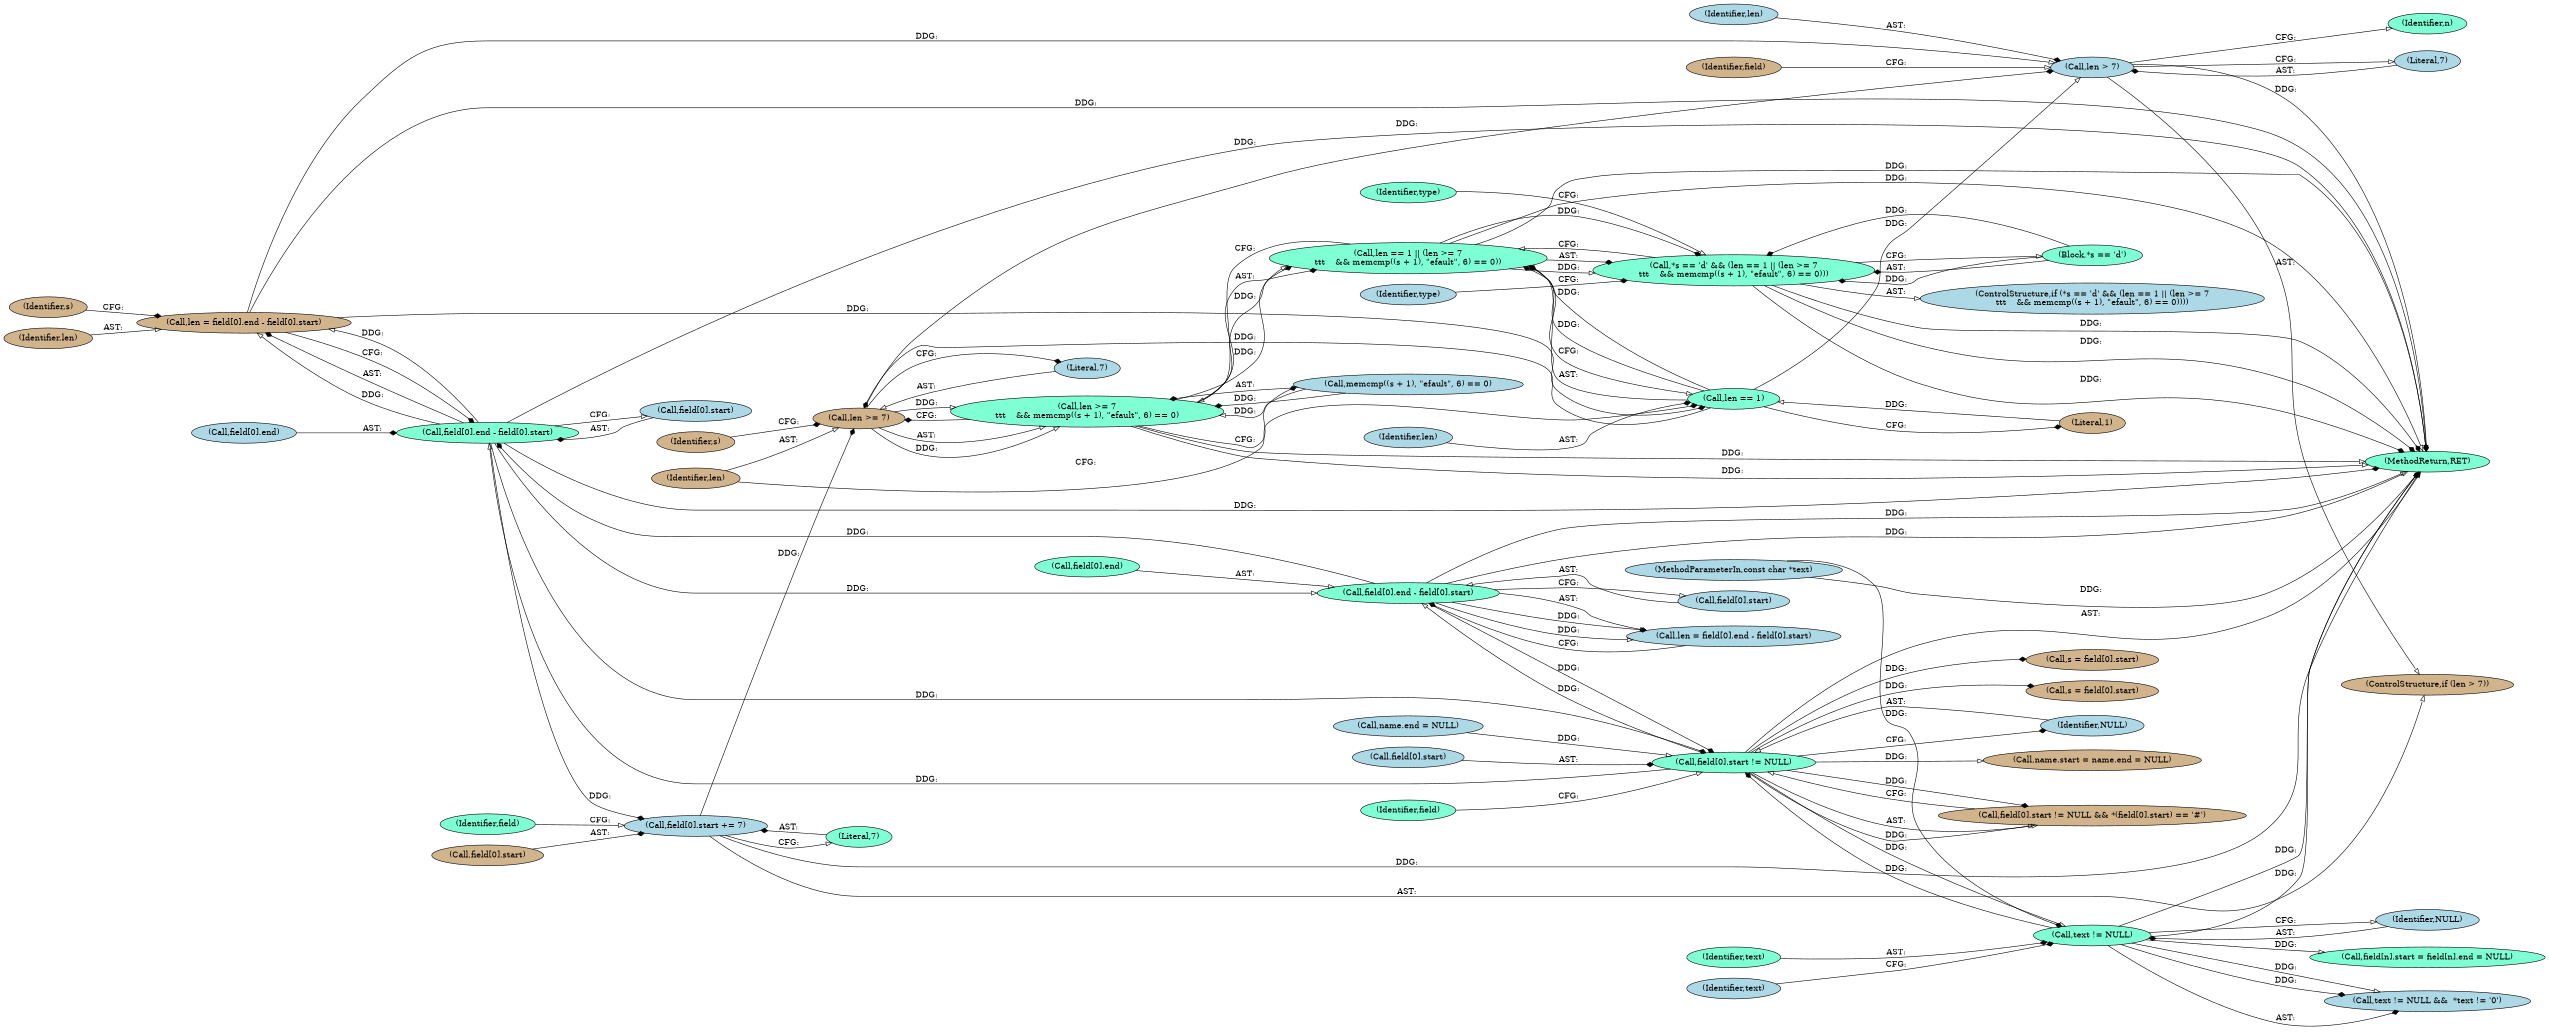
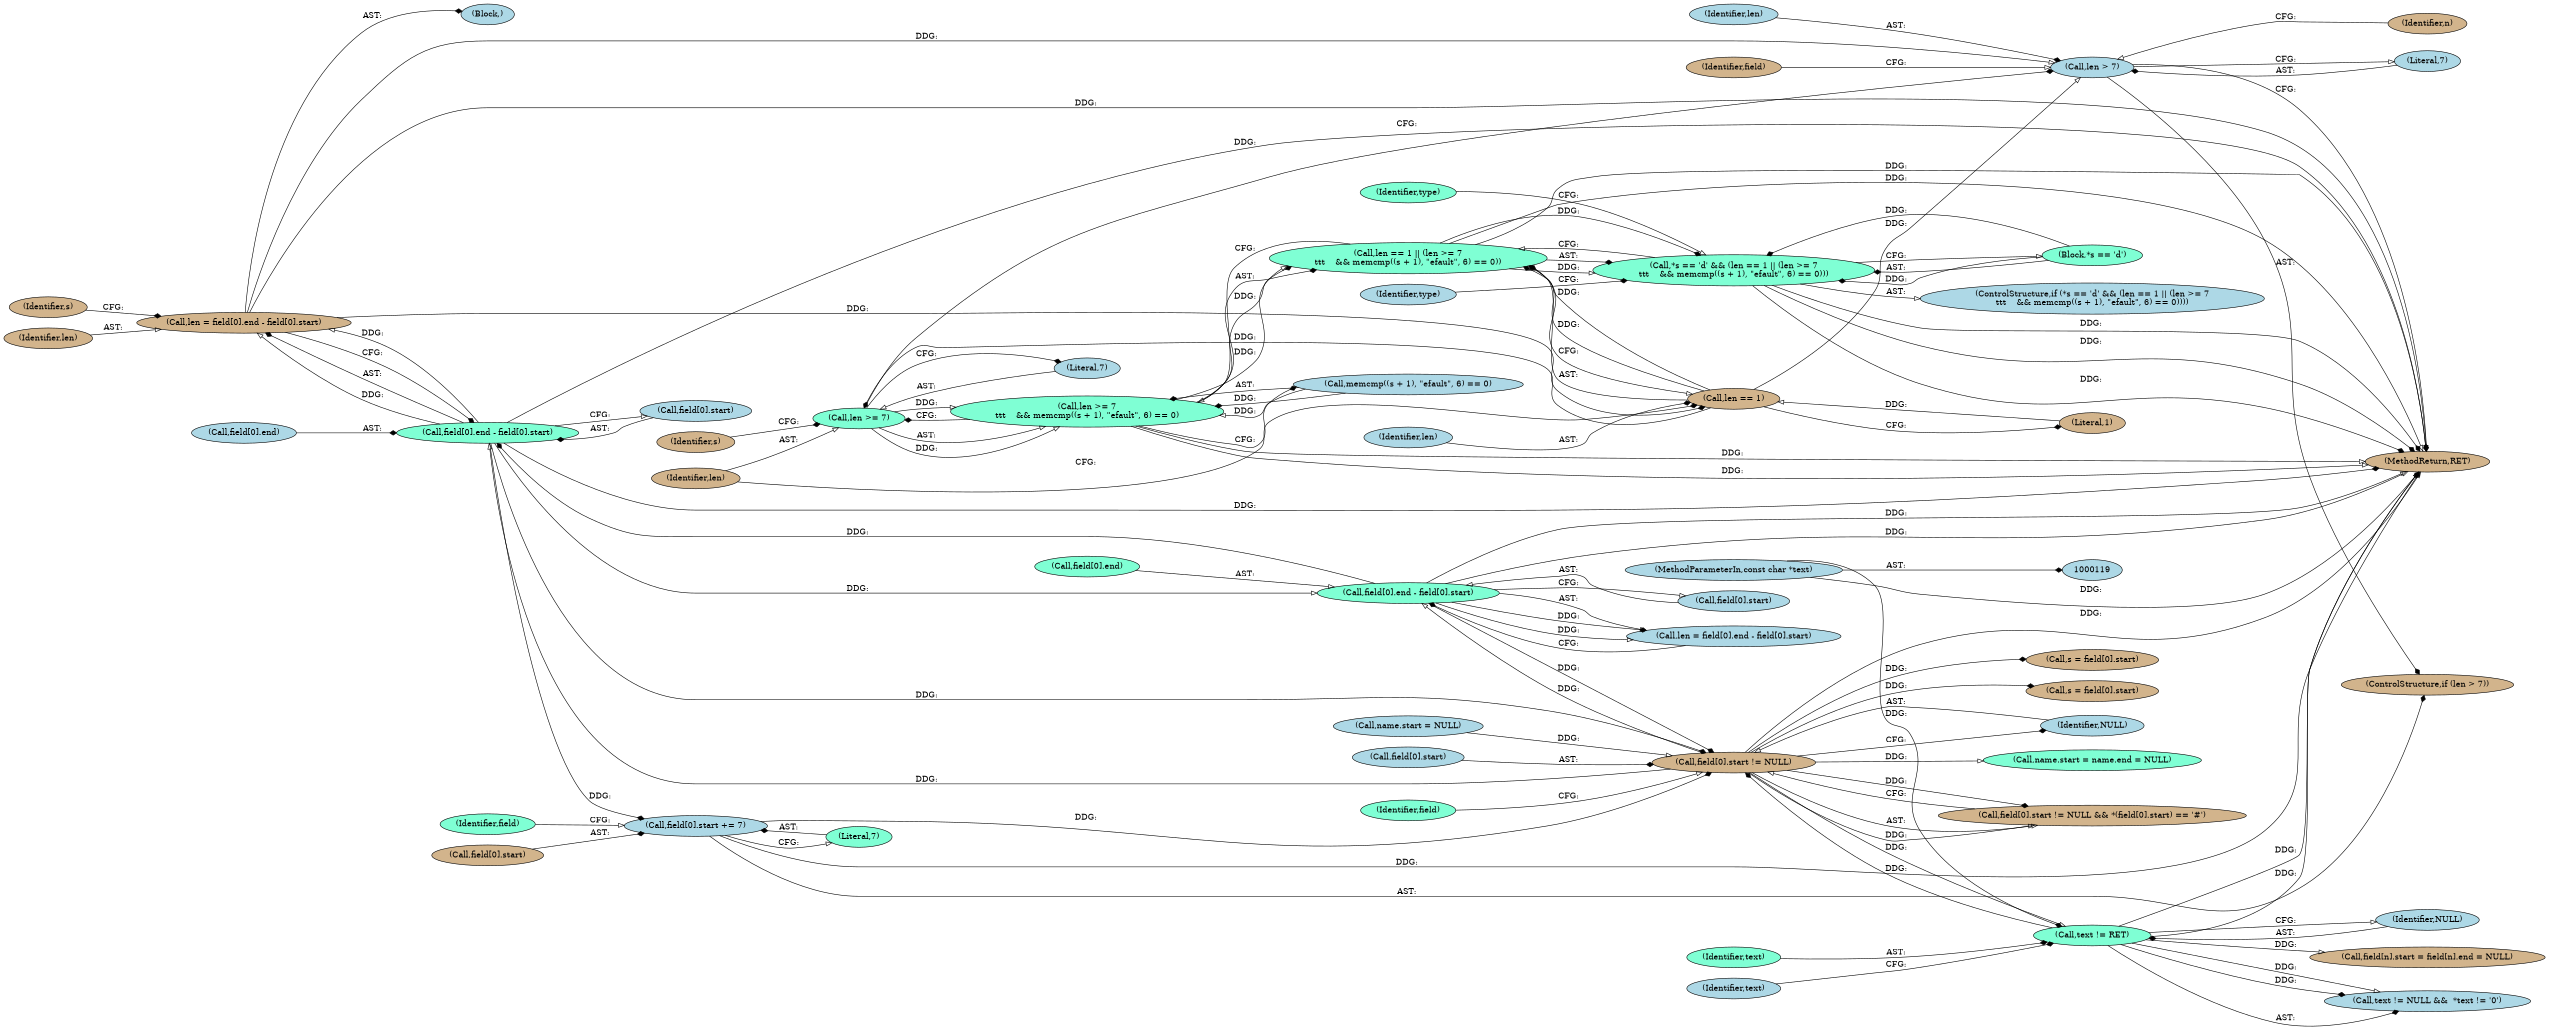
node "(Block,)": added
node "(Identifier,n)": fillcolor aquamarine -> tan
edge "(Call,len > 7)" -> "(Identifier,n)": reversed
edge "(Call,len > 7)" -> "(MethodReturn,RET)": label "DDG: " -> "CFG: "
edge "(Call,len >= 7)" -> "(Call,len > 7)": label "DDG: " -> "CFG: "
edge "(Call,len > 7)" -> "(ControlStructure,if (len > 7))": arrowhead onormal -> diamond
node "(Call,len == 1)": fillcolor aquamarine -> tan
node "(Call,len >= 7)": fillcolor tan -> aquamarine
node "(MethodReturn,RET)": fillcolor aquamarine -> tan
node "1000119": added
edge "(Call,field[0].start != NULL)" -> "(MethodReturn,RET)": label "AST: " -> "DDG: "
edge "(Call,field[0].start += 7)" -> "(Call,len >= 7)": now "(Call,field[0].start += 7)" -> "(Call,field[0].start != NULL)"
node "(Call,name.end = NULL)": label "(Call,name.end = NULL)" -> "(Call,name.start = NULL)"
node "(Call,name.start = name.end = NULL)": fillcolor tan -> aquamarine
node "(Call,field[0].start != NULL)": fillcolor aquamarine -> tan
edge "(Call,field[0].start += 7)" -> "(ControlStructure,if (len > 7))": arrowhead onormal -> diamond
node "(Call,text != NULL)": label "(Call,text != NULL)" -> "(Call,text != RET)"
node "(Call,field[n].start = field[n].end = NULL)": fillcolor aquamarine -> tan
